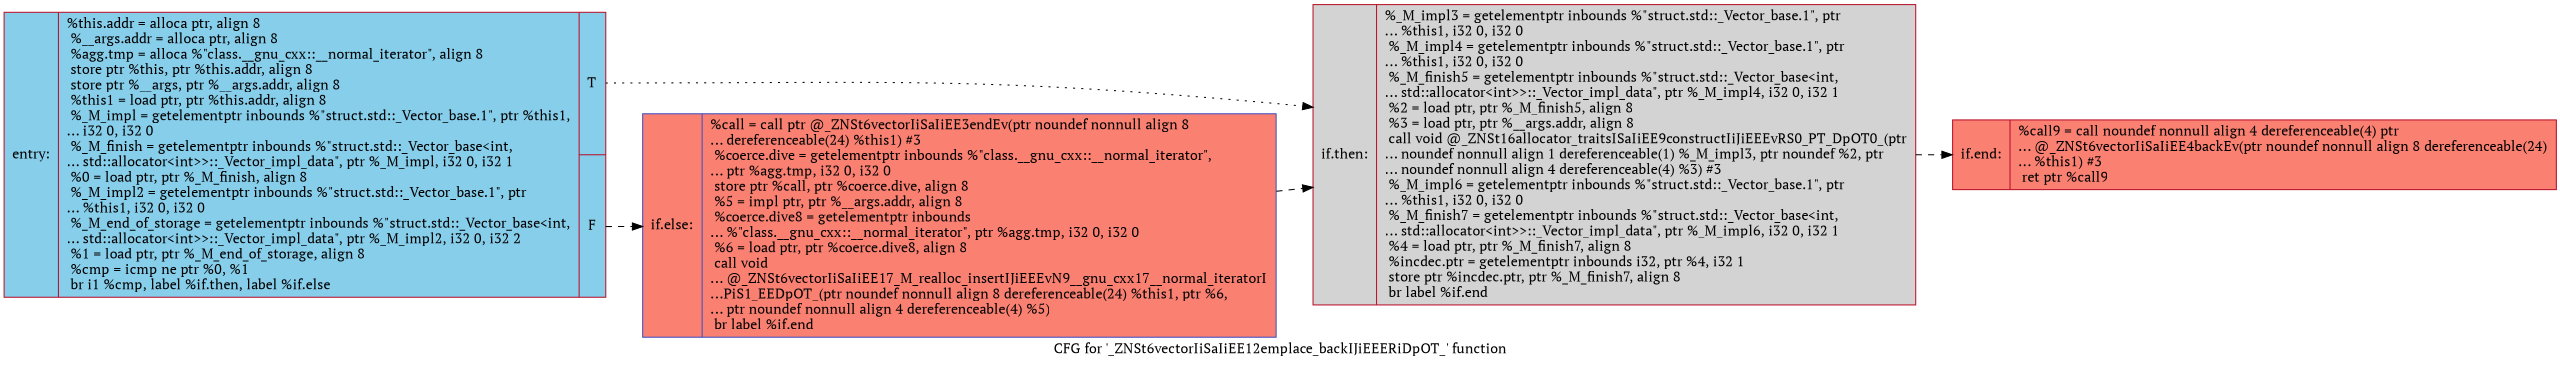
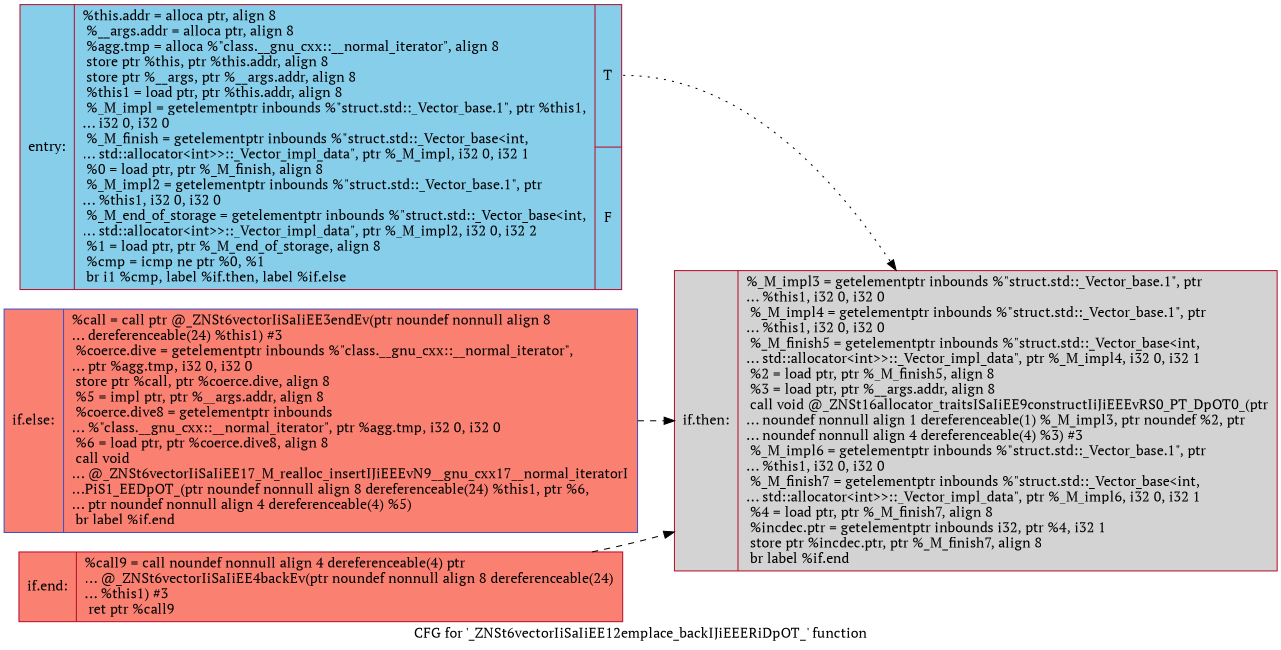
edge "if.then:" -> "if.end:": reversed
edge "entry:" -> "if.else:": removed
